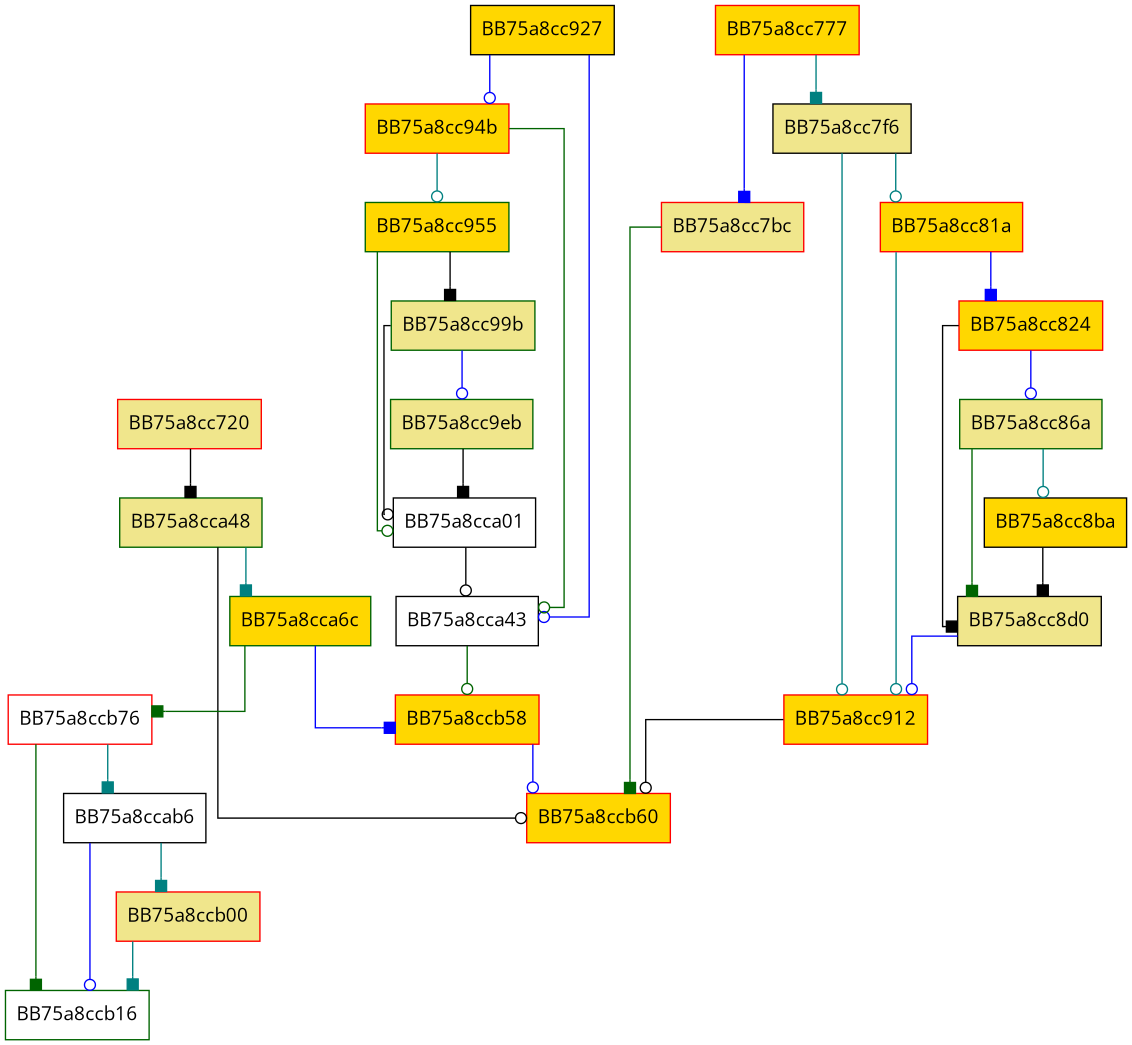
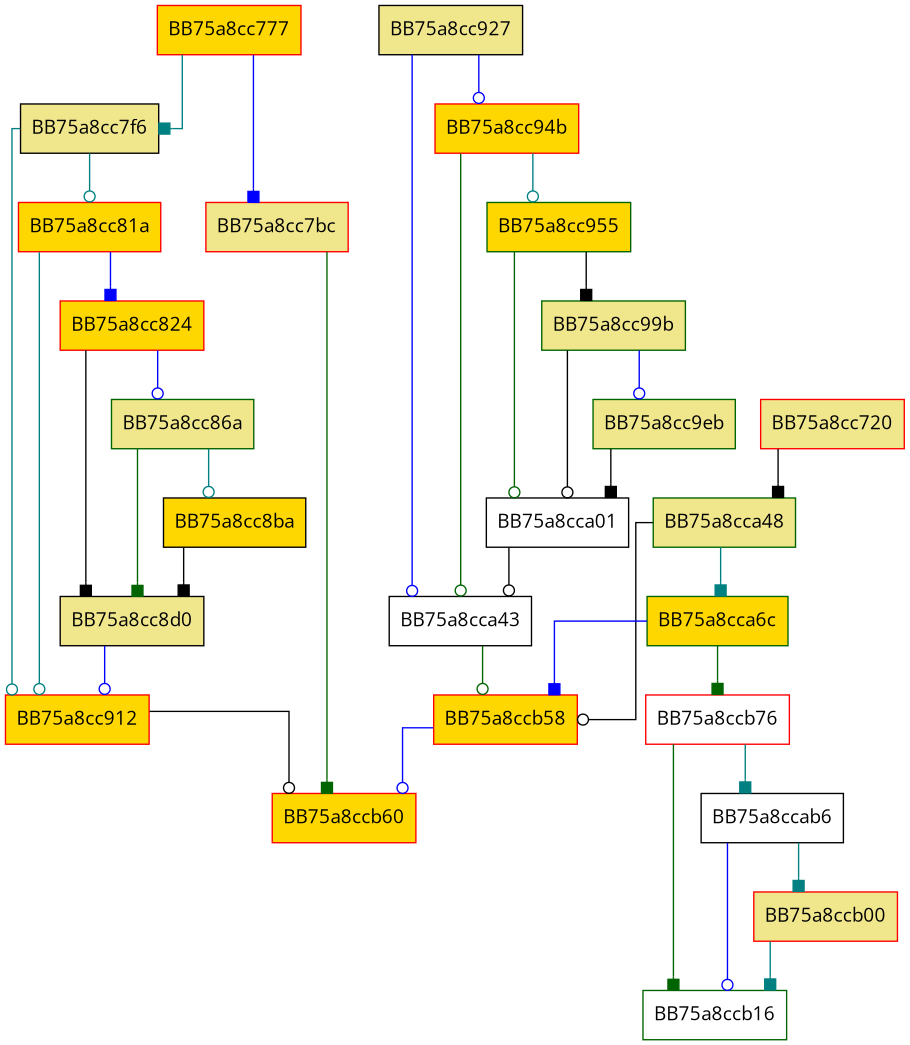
node "BB75a8cc927": fillcolor gold -> khaki
edge "BB75a8cca48" -> "BB75a8ccb60": now "BB75a8cca48" -> "BB75a8ccb58"
